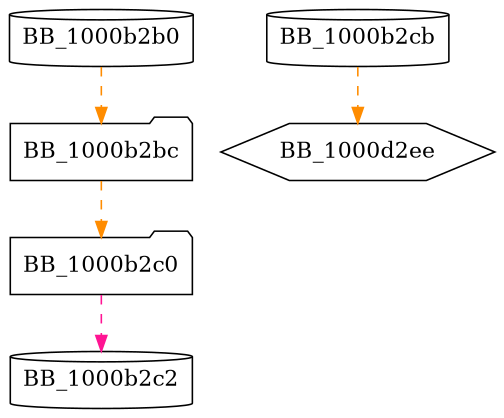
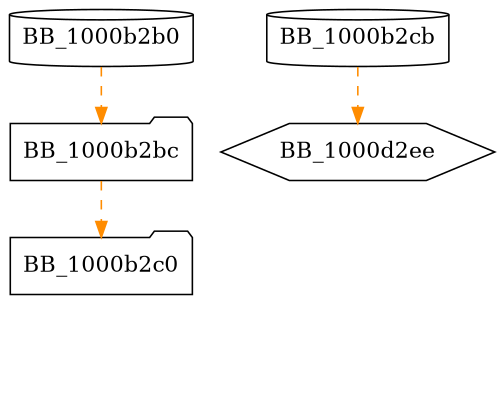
node "BB_1000b2c2": removed
